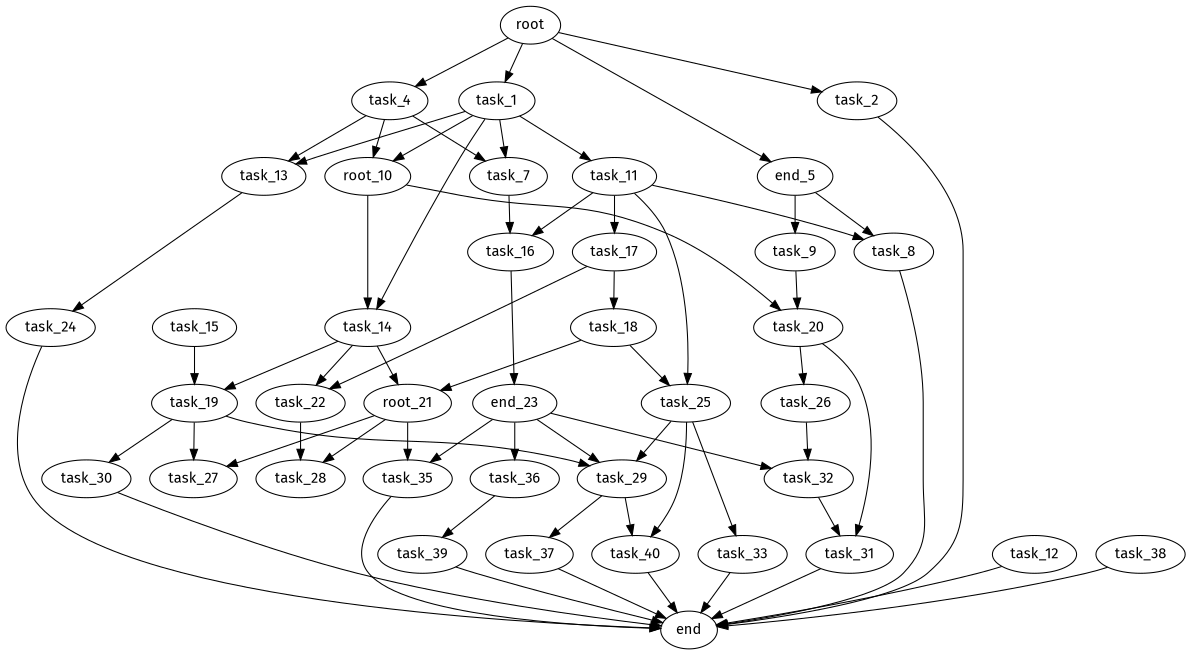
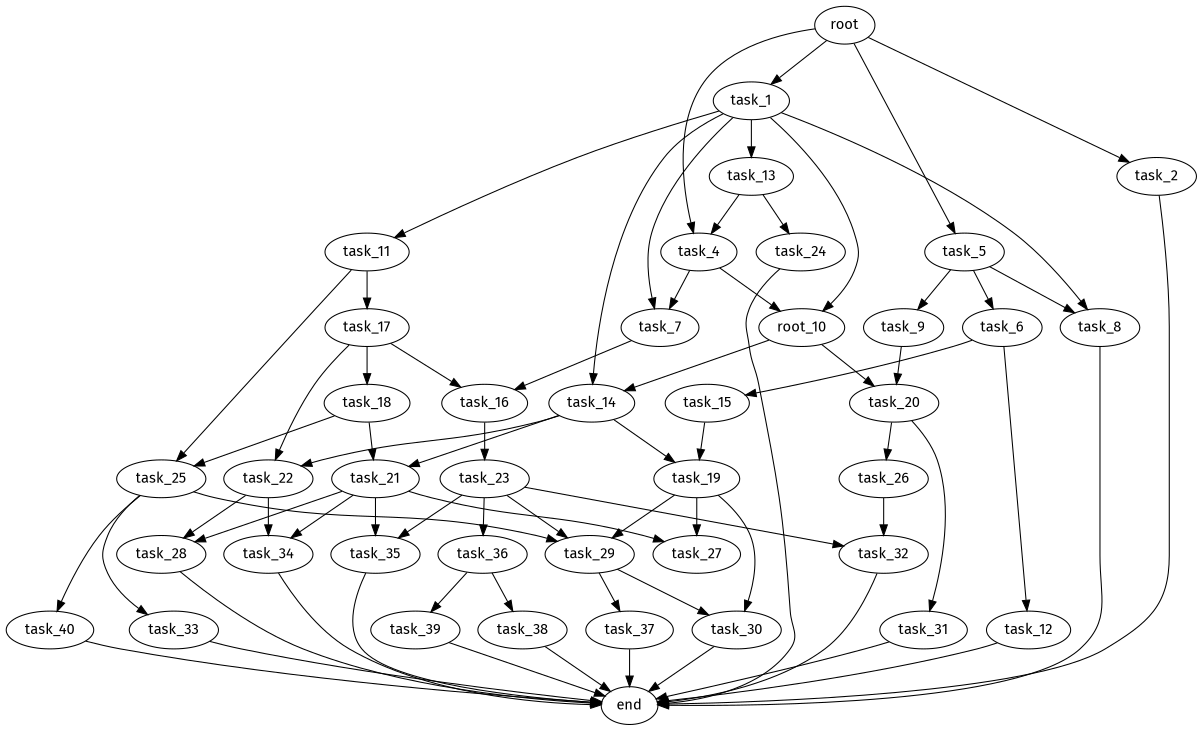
edge "task_4" -> "task_13": reversed
node "end_5": label "end_5" -> "task_5"
edge "task_11" -> "task_8": now "task_1" -> "task_8"
edge "task_11" -> "task_16": now "task_17" -> "task_16"
node "task_6": added
node "root_21": label "root_21" -> "task_21"
node "end_23": label "end_23" -> "task_23"
edge "task_29" -> "task_40": now "task_29" -> "task_30"
edge "task_32" -> "task_31": now "task_32" -> "end"
node "task_34": added
edge "task_36" -> "task_38": added
edge "task_28" -> "end": added
